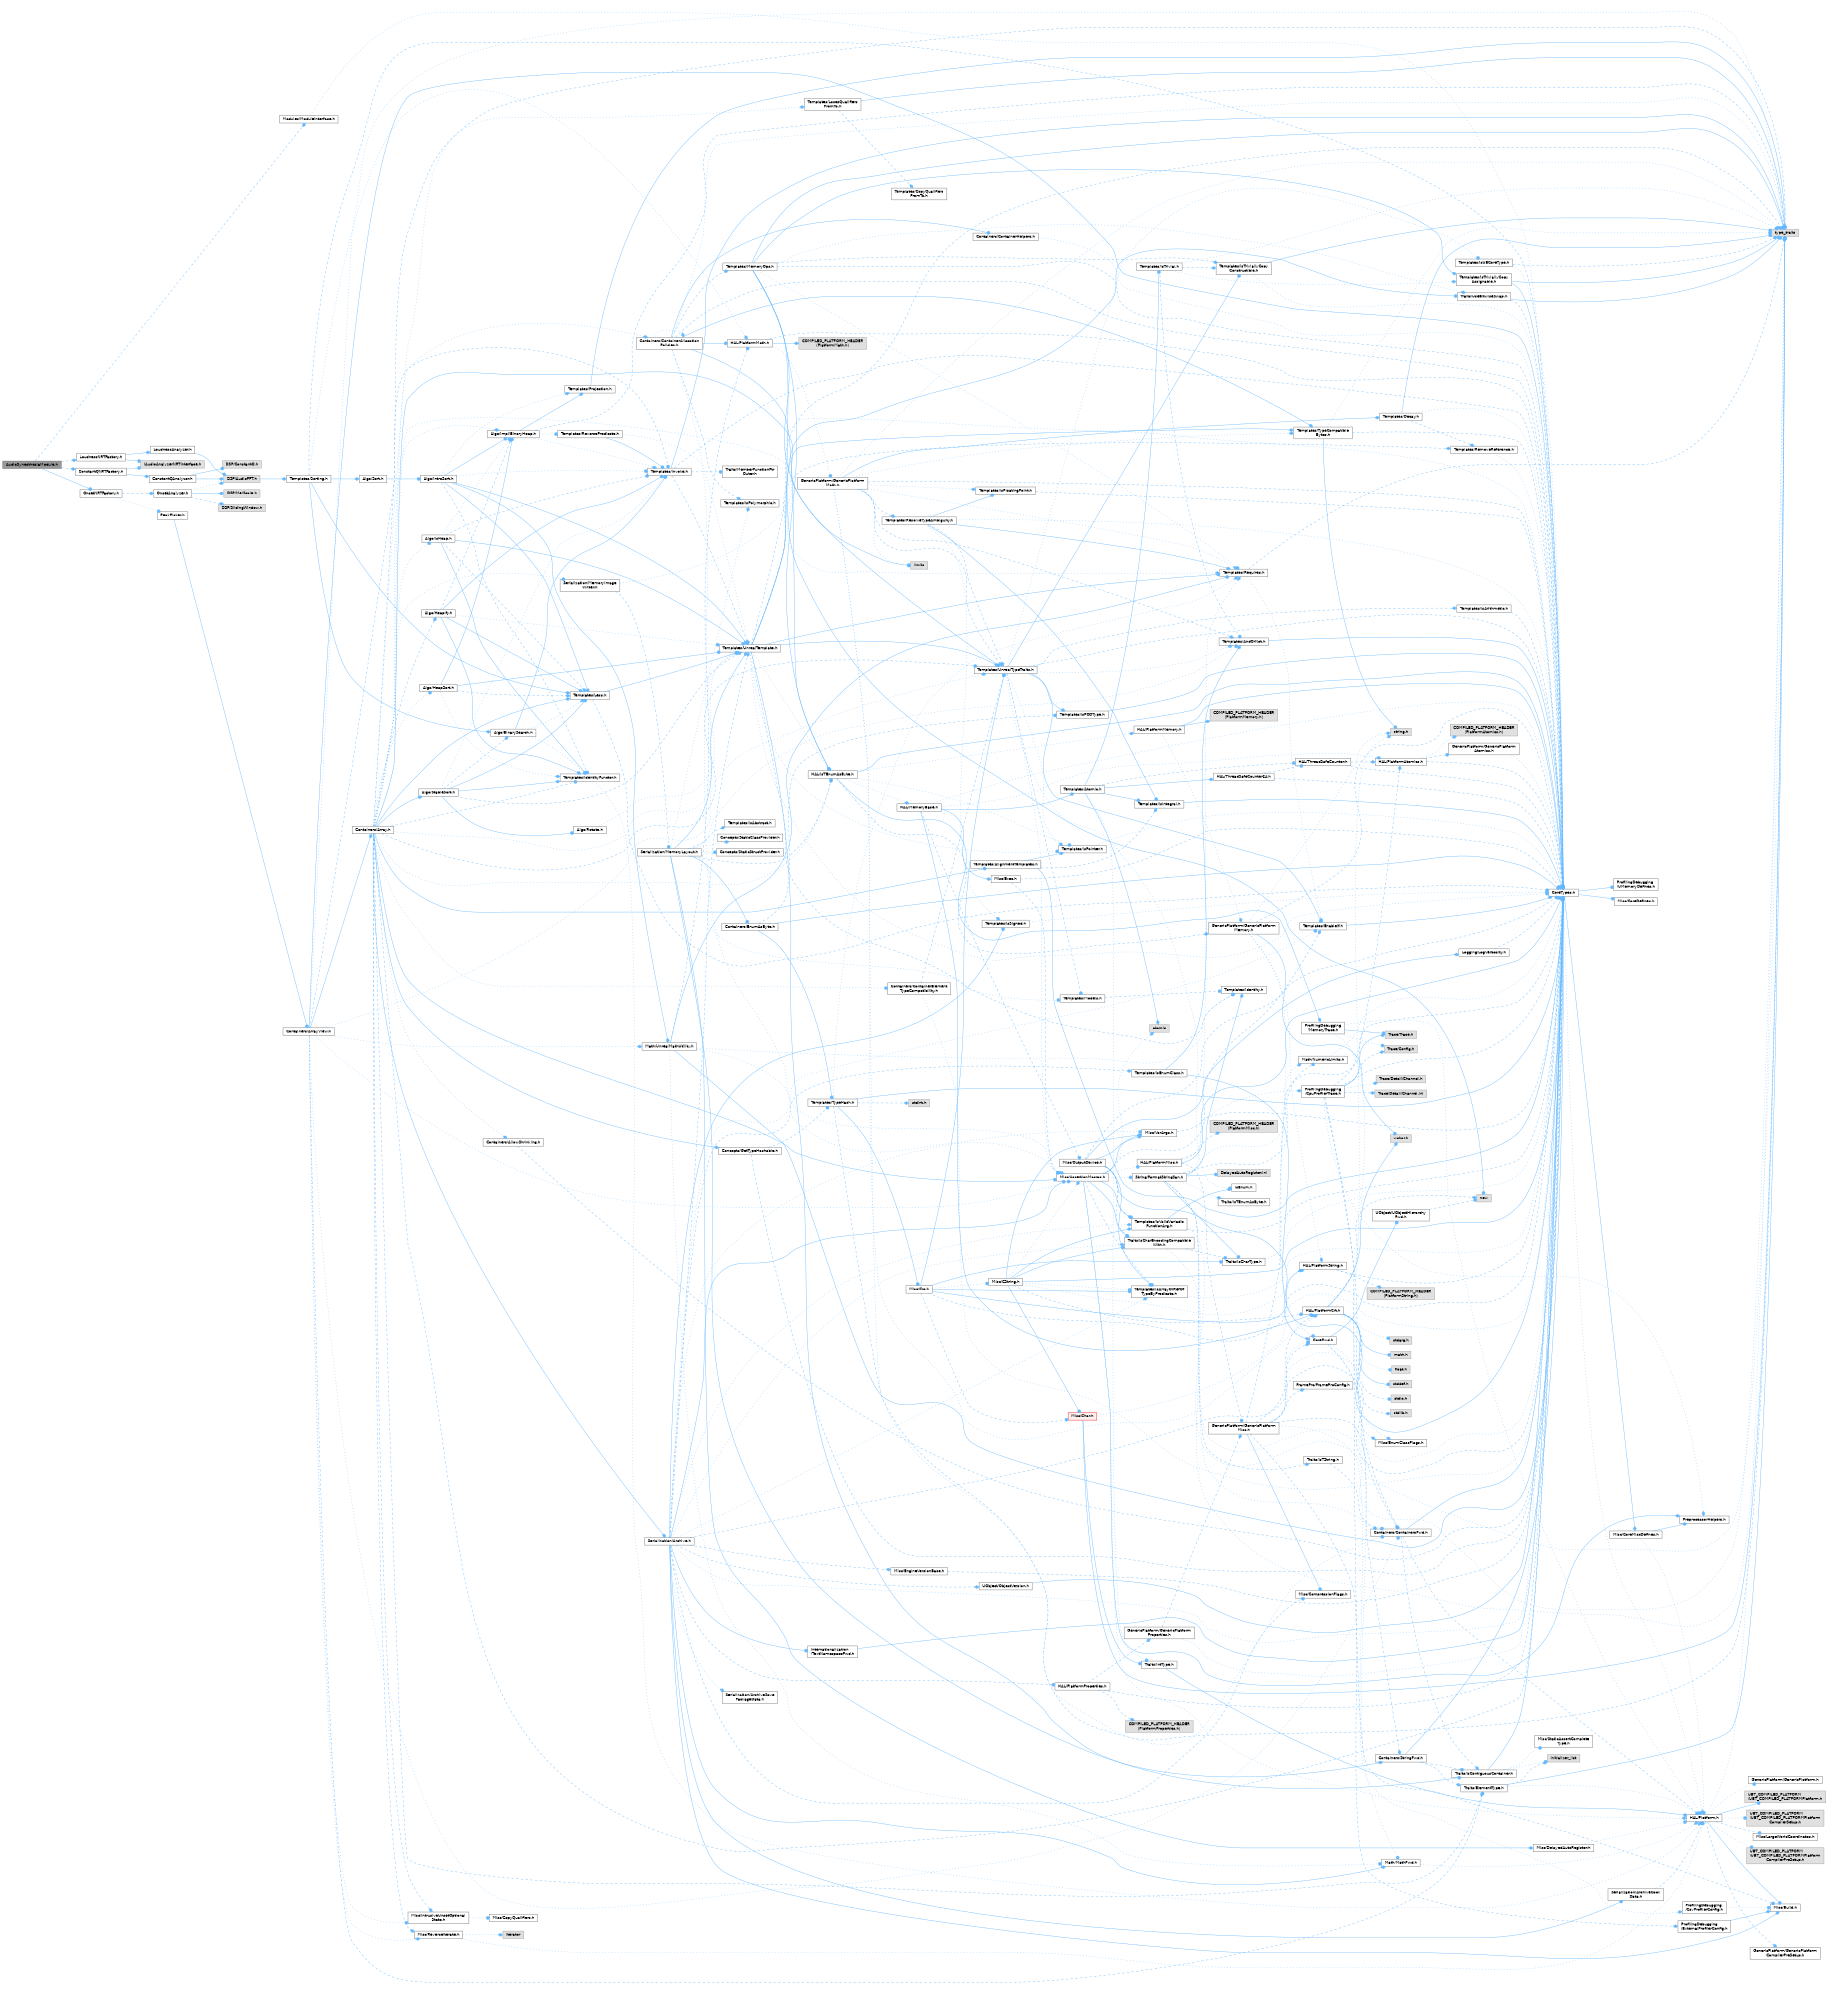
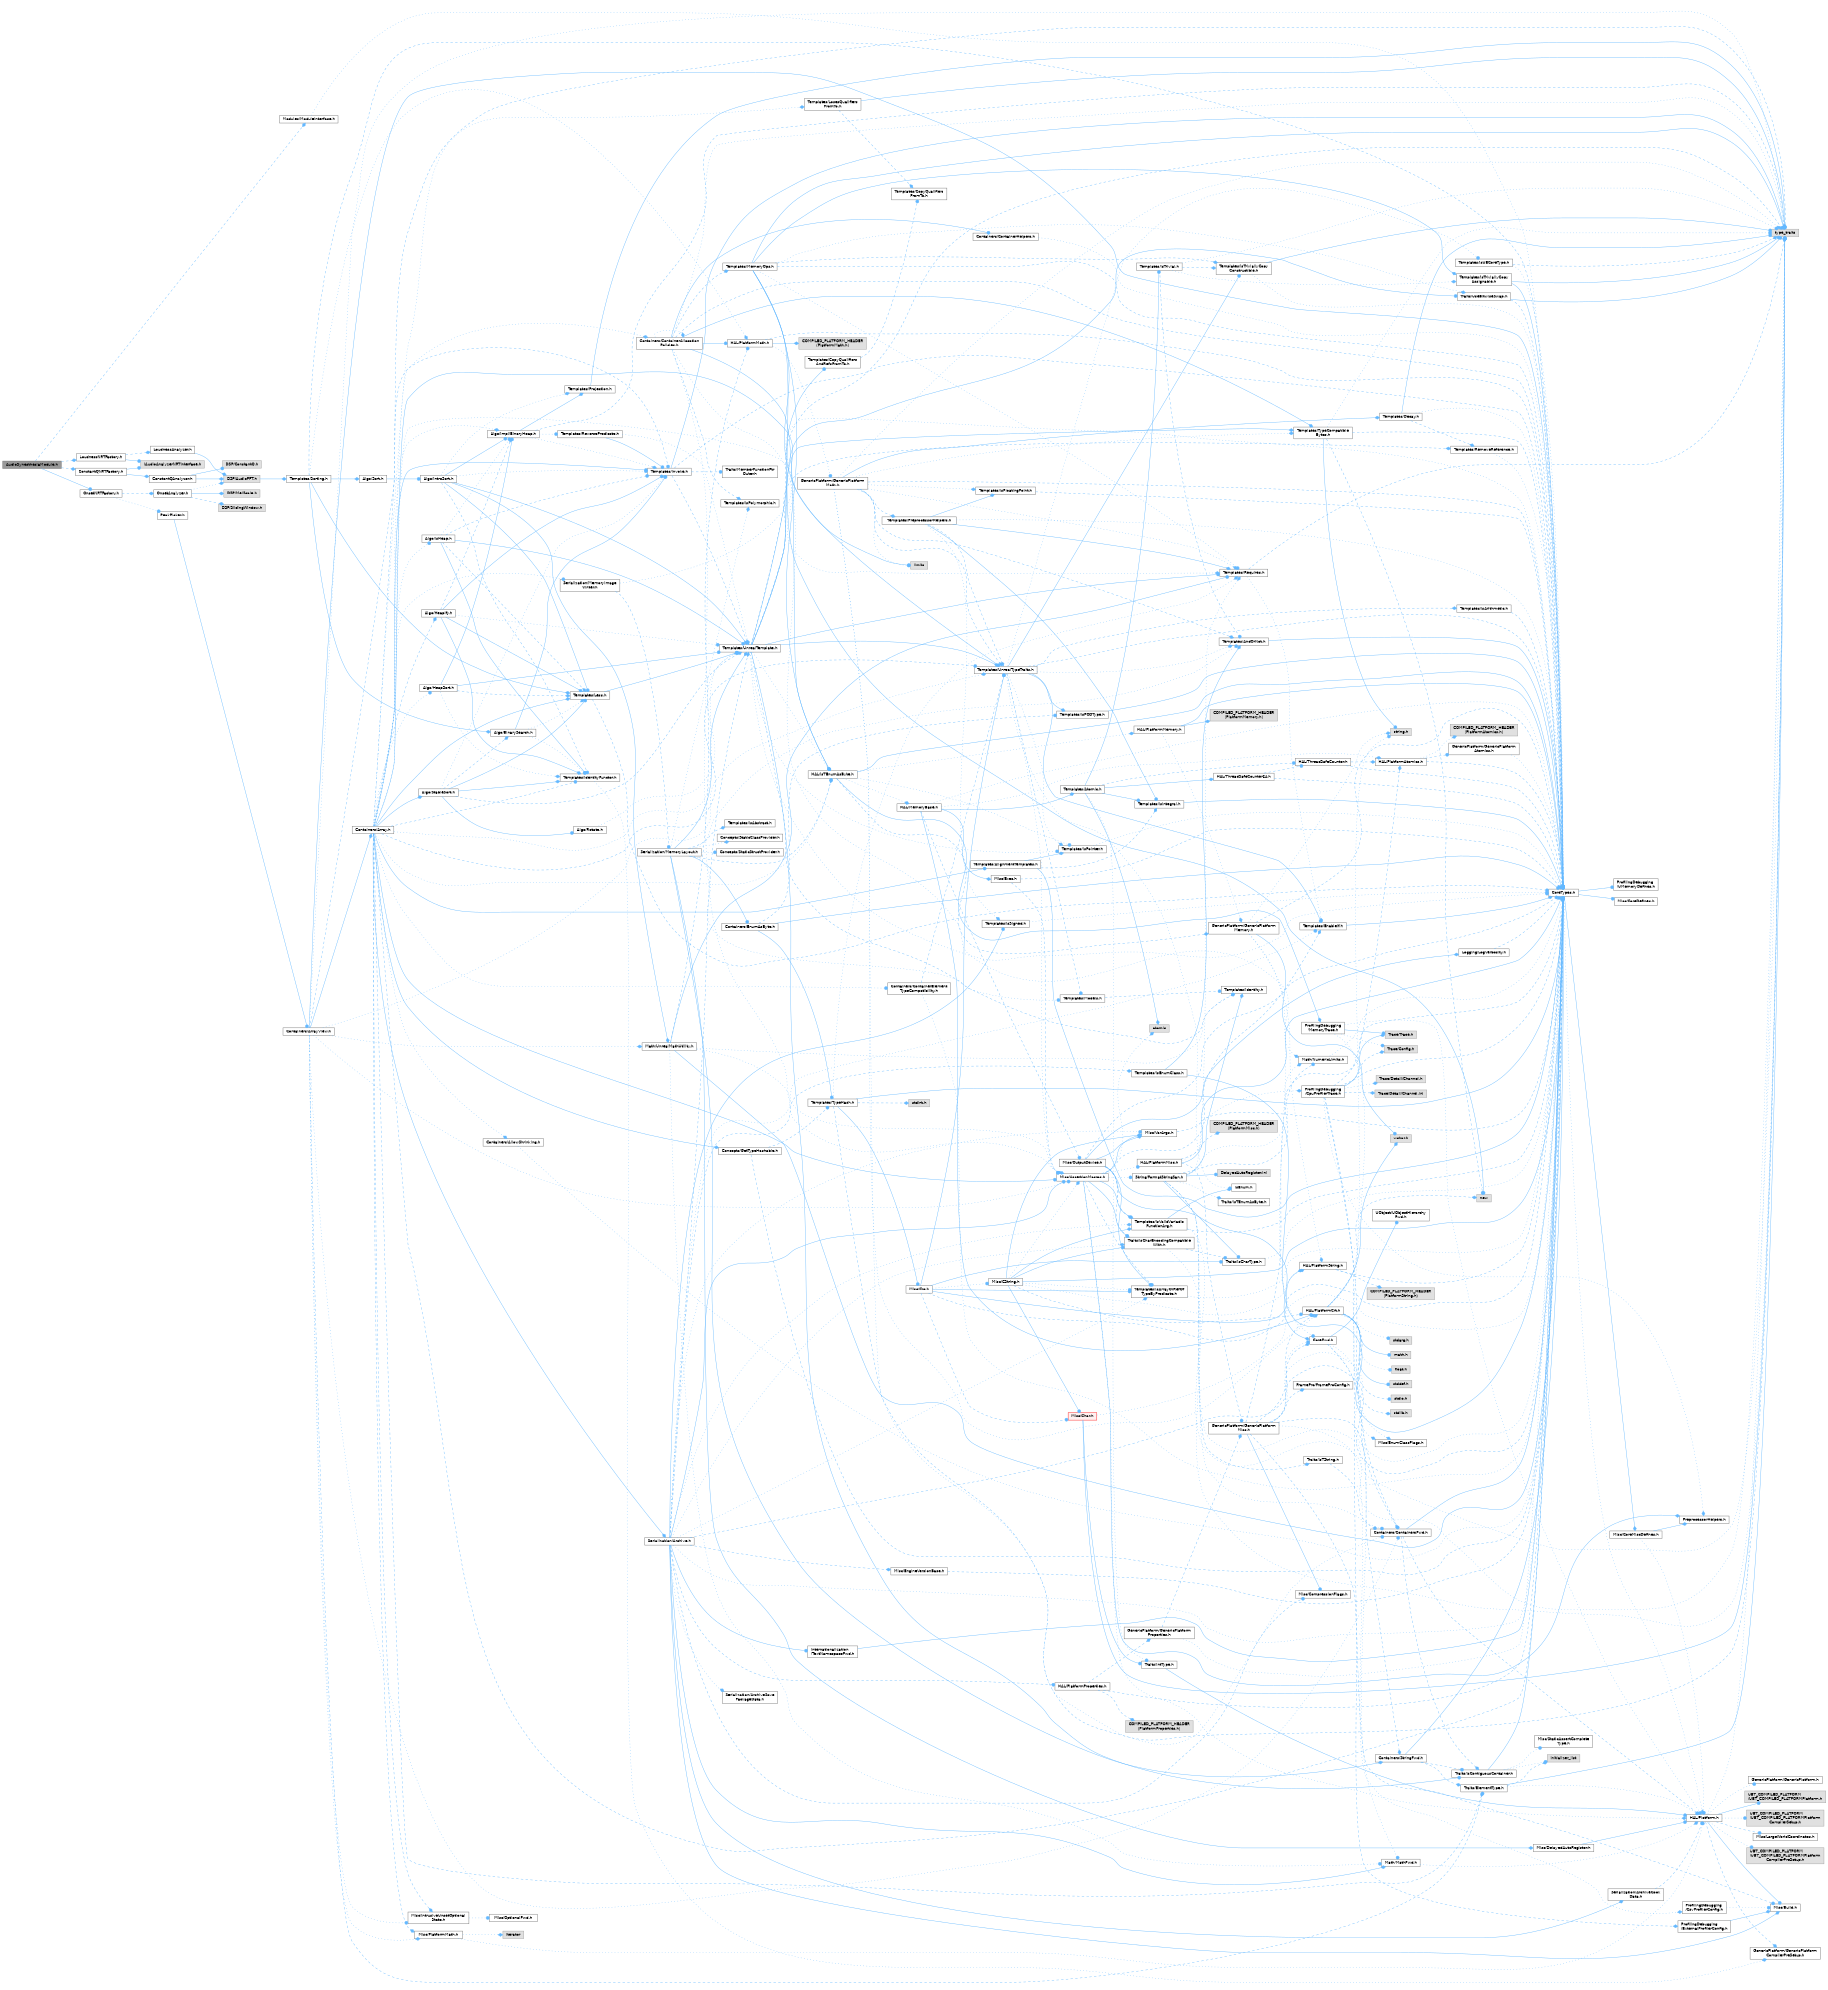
node "Templates/CopyQualifiers AndRefsFromTo.h": added
edge "LoudnessNRTFactory.h" -> "LoudnessAnalyzer.h": style solid -> dashed
edge "Containers/Array.h" -> "Templates/Invoke.h": added
node "Templates/ResolveTypeAmbiguity.h": label "Templates/ResolveTypeAmbiguity.h" -> "Templates/PreprocessorHelpers.h"
edge "Containers/ContainerAllocation Policies.h" -> "Math/NumericLimits.h": added
edge "UObject/UObjectHierarchy Fwd.h" -> "new": now "Templates/TypeCompatible Bytes.h" -> "new"
edge "Containers/AllowShrinking.h" -> "CoreTypes.h": style dashed -> dotted
node "UObject/ObjectVersion.h": removed
edge "Templates/IdentityFunctor.h" -> "HAL/Platform.h": now "Templates/IdentityFunctor.h" -> "GenericPlatform/GenericPlatform CompilerPreSetup.h"
edge "Misc/DelayedAutoRegister.h" -> "HAL/Platform.h": style dotted -> solid
node "Misc/CopyQualifiers.h": label "Misc/CopyQualifiers.h" -> "Misc/OptionalFwd.h"
node "Misc/ReverseIterate.h": label "Misc/ReverseIterate.h" -> "Misc/PlatformMath.h"
